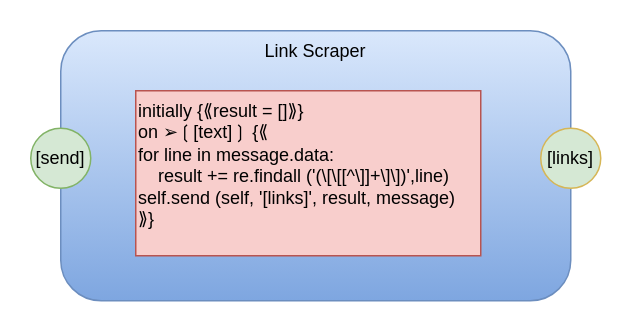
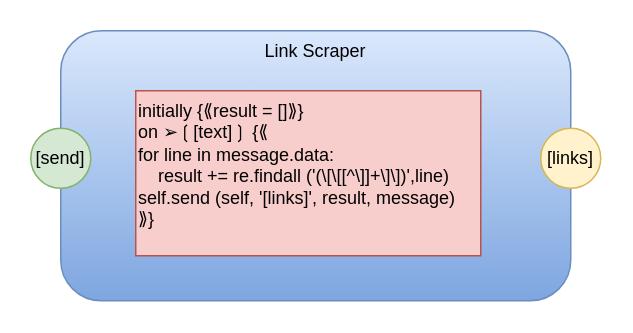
node "[links]": fillcolor #d5e8d4 -> #fff2cc
